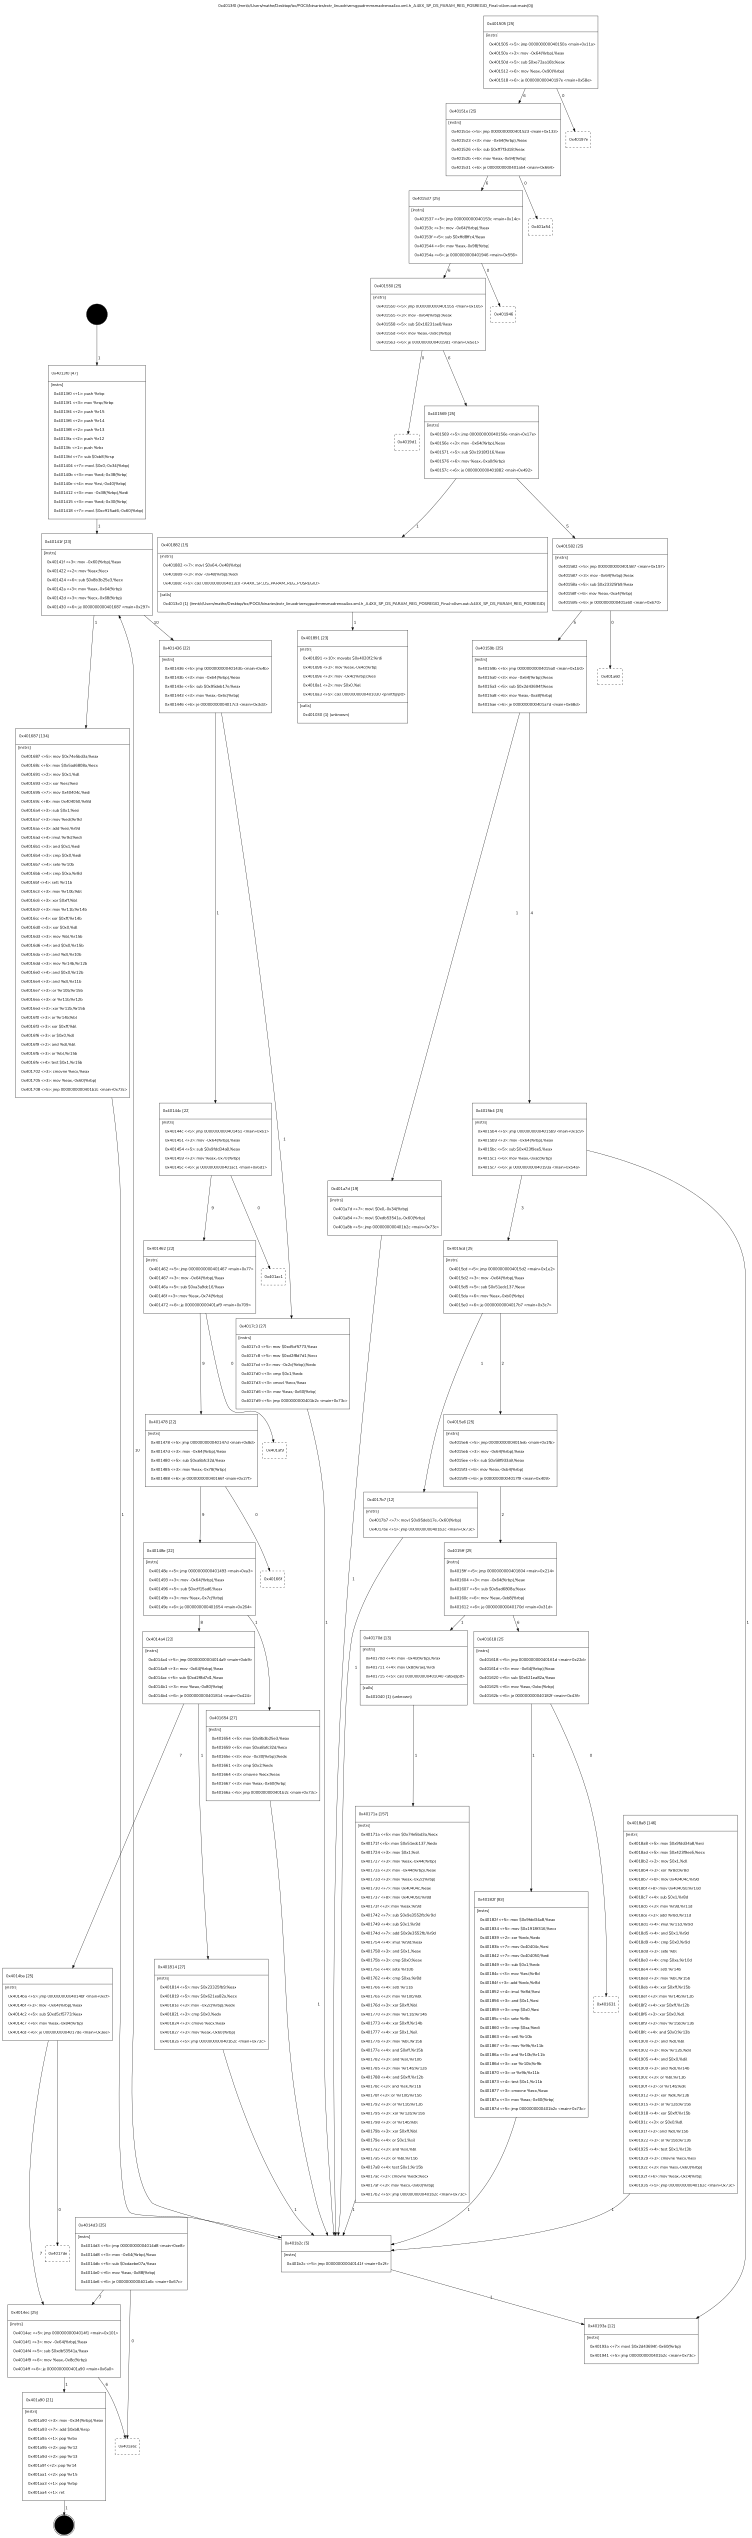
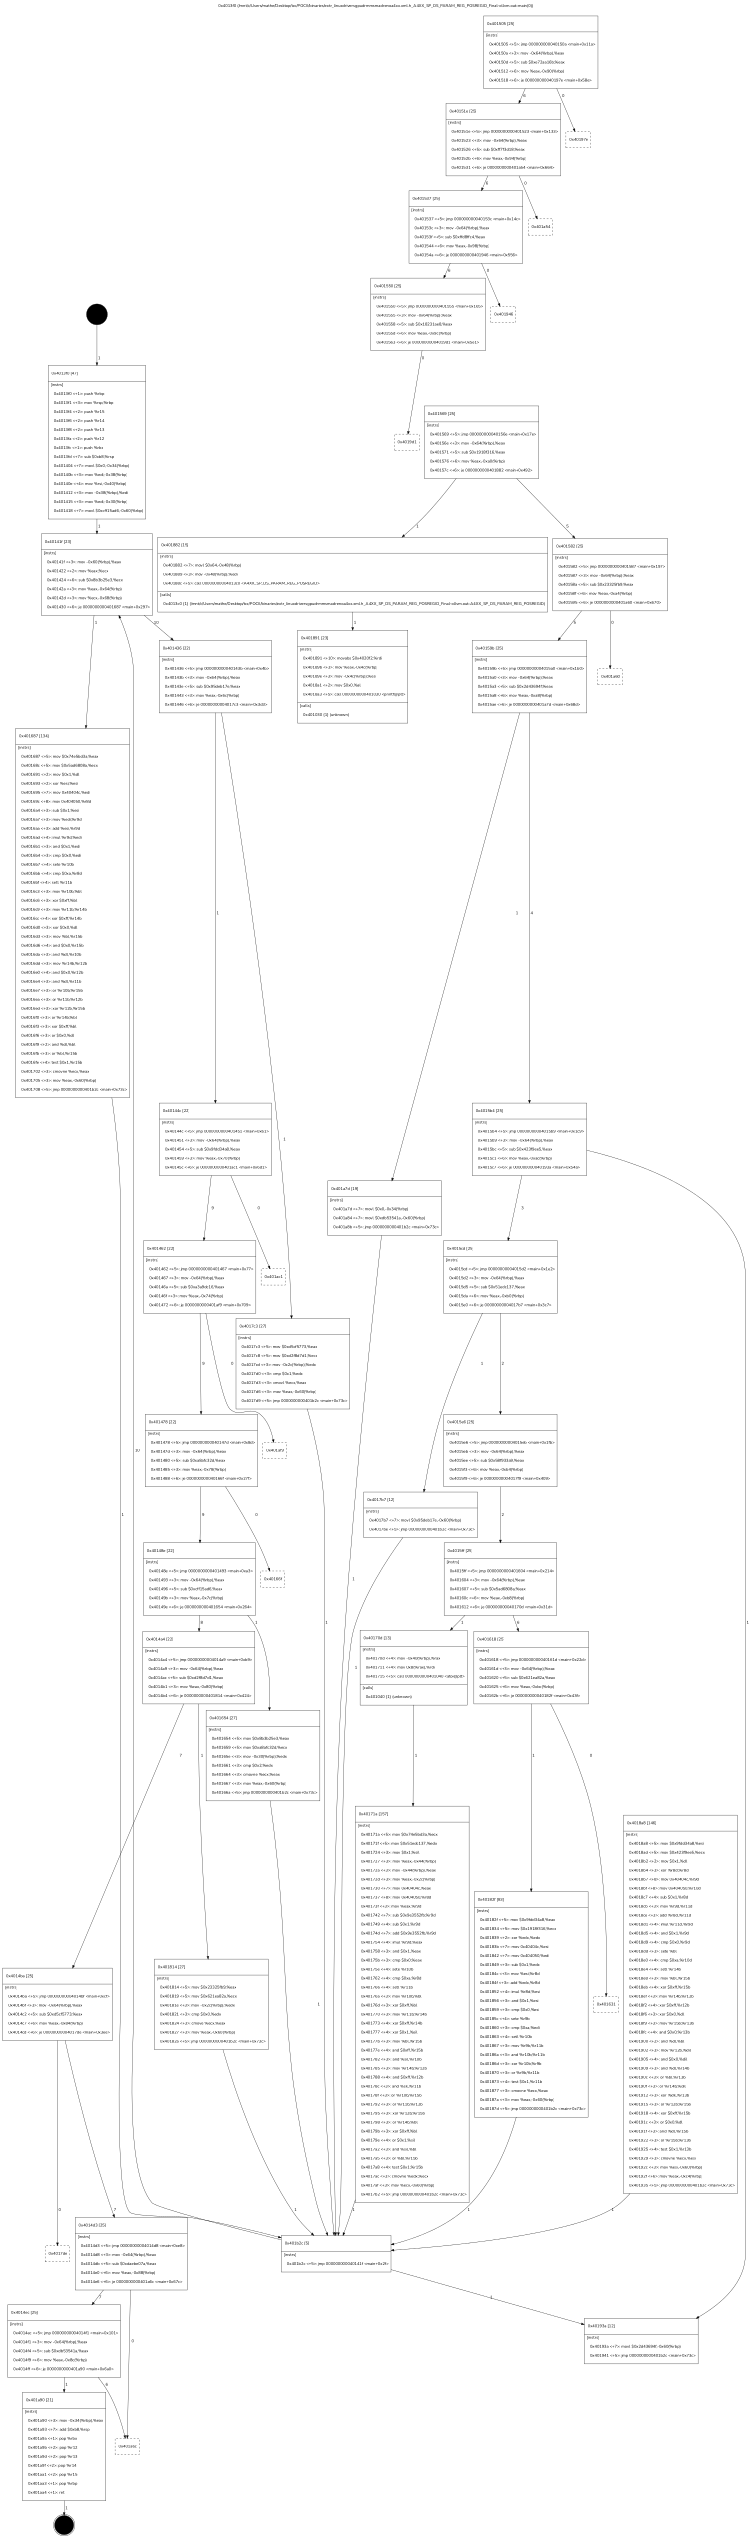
edge "0x401550 [25]" -> "0x401569 [25]": removed, label "6"
edge "0x4014ba [25]" -> "0x4014ec [25]": now "0x4014ba [25]" -> "0x4014d3 [25]"
